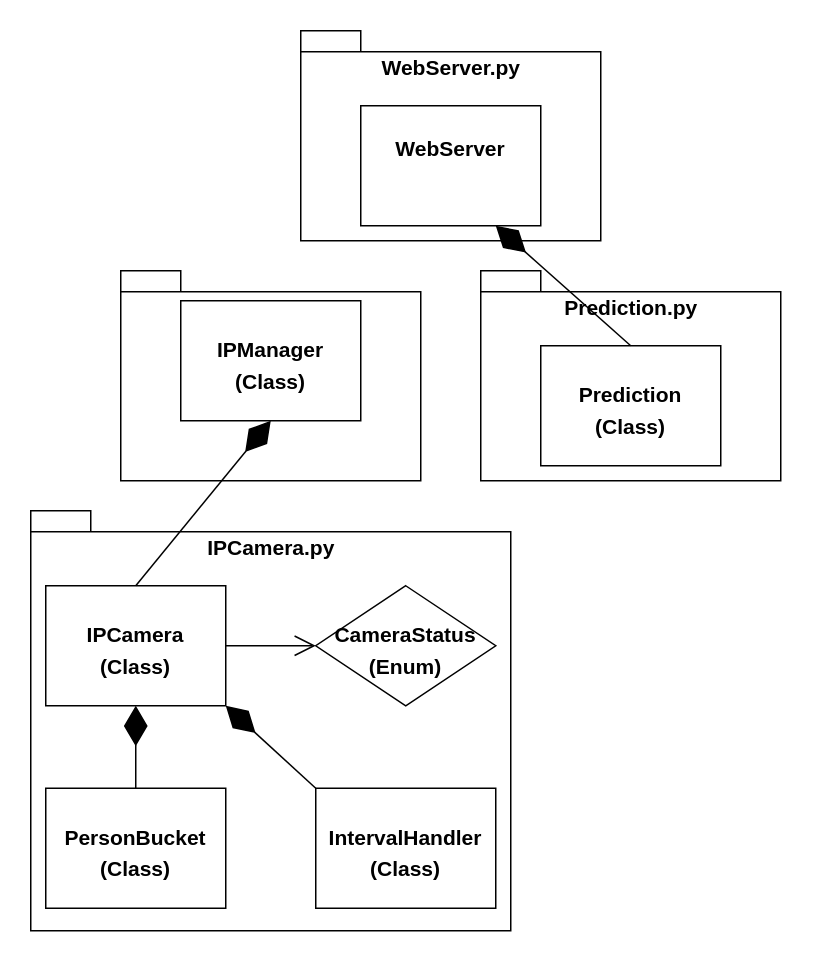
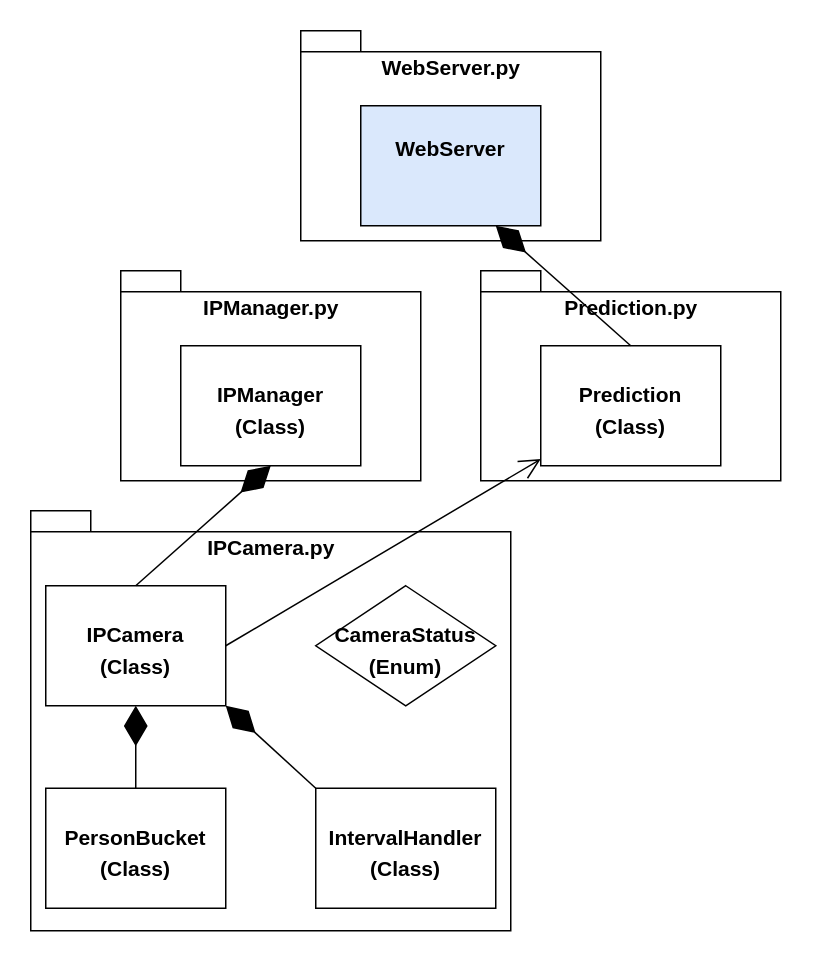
node "WebServer": fillcolor #ffffff -> #dae8fc
node "IPManager (Class)": moved (271, 361) -> (271, 406)
edge "IPCamera (Class)" -> "CameraStatus (Enum)": now "IPCamera (Class)" -> "Prediction (Class)"
